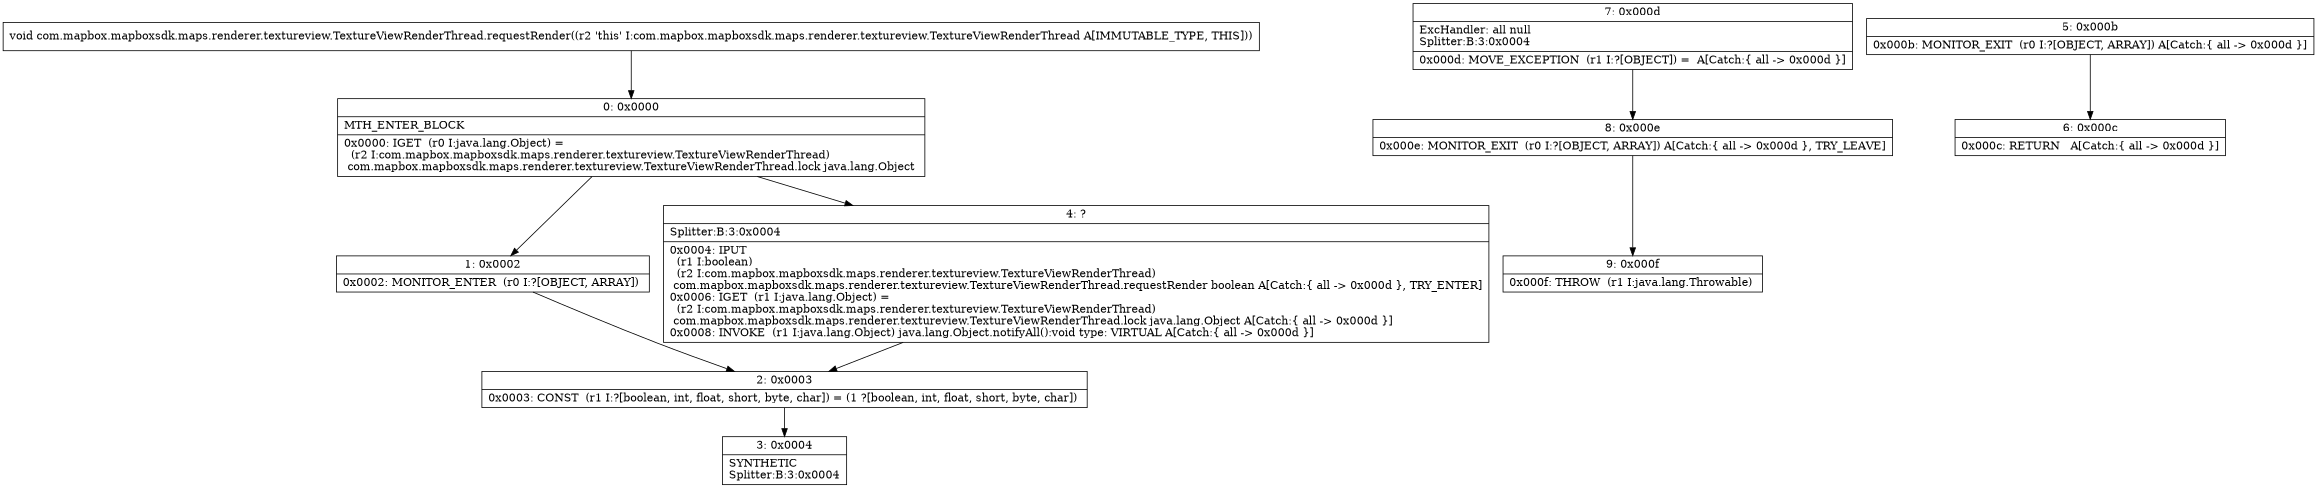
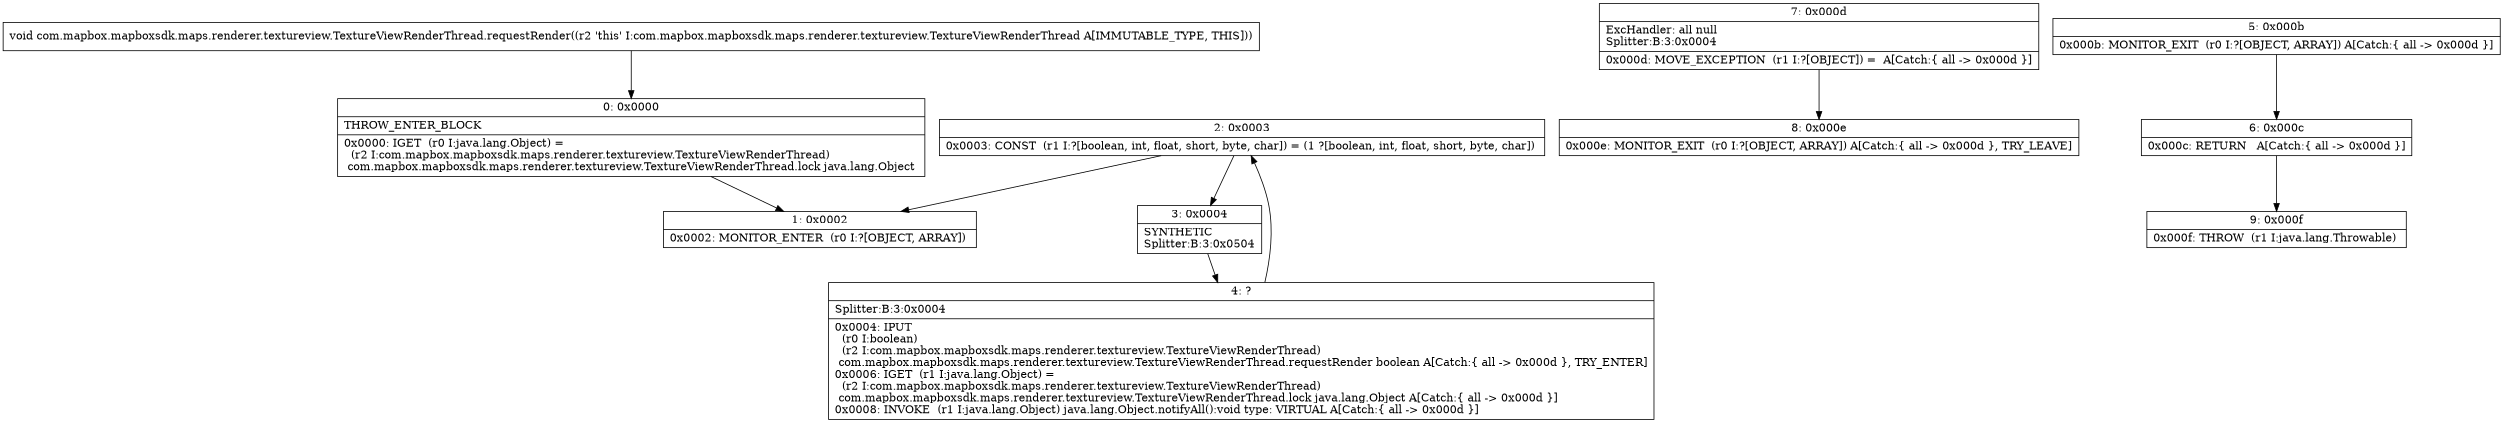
node "0: 0x0000": text "MTH_ENTER_BLOCK" -> "THROW_ENTER_BLOCK"
edge "0: 0x0000" -> "4: ?": now "3: 0x0004" -> "4: ?"
edge "8: 0x000e" -> "9: 0x000f": now "6: 0x000c" -> "9: 0x000f"
node "4: ?": text "(r1 I:boolean)" -> "(r0 I:boolean)"
edge "1: 0x0002" -> "2: 0x0003": reversed
node "3: 0x0004": text "Splitter:B:3:0x0004" -> "Splitter:B:3:0x0504"
